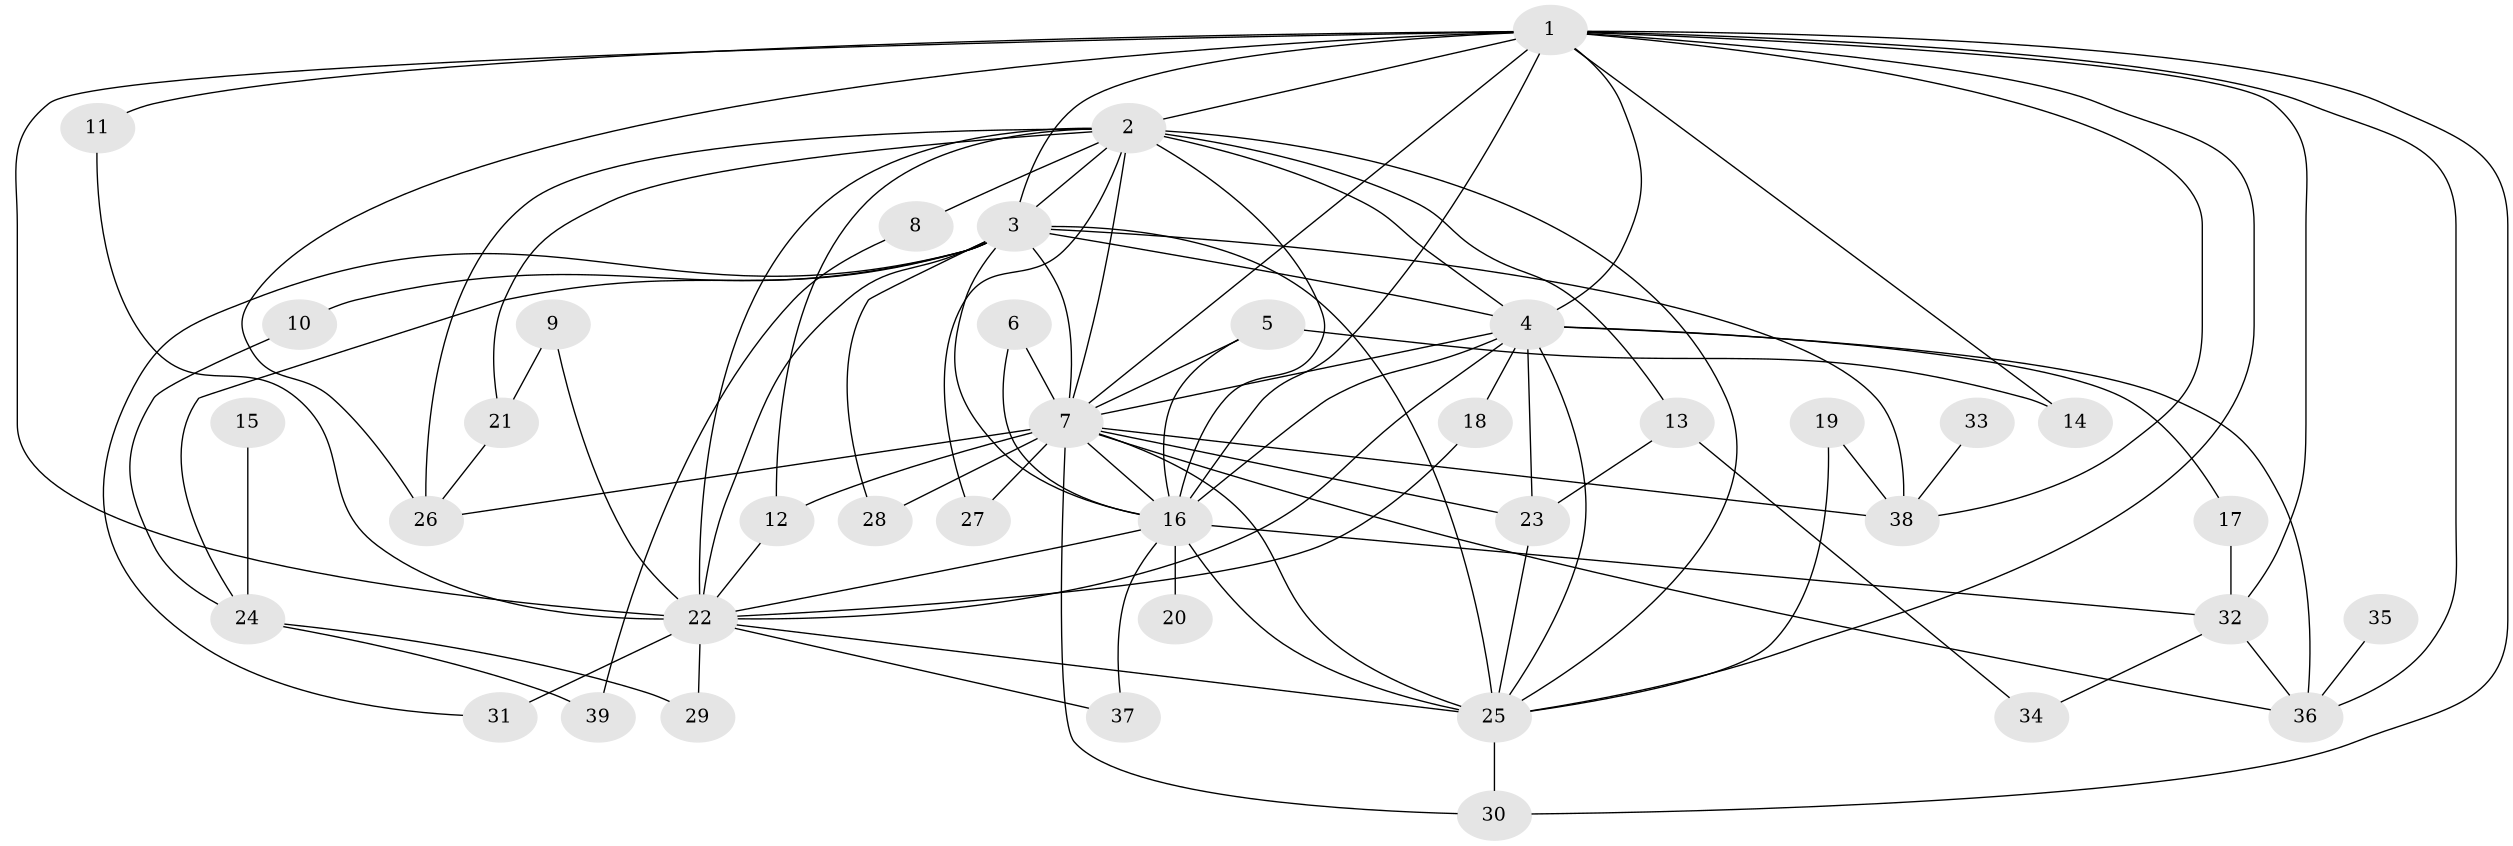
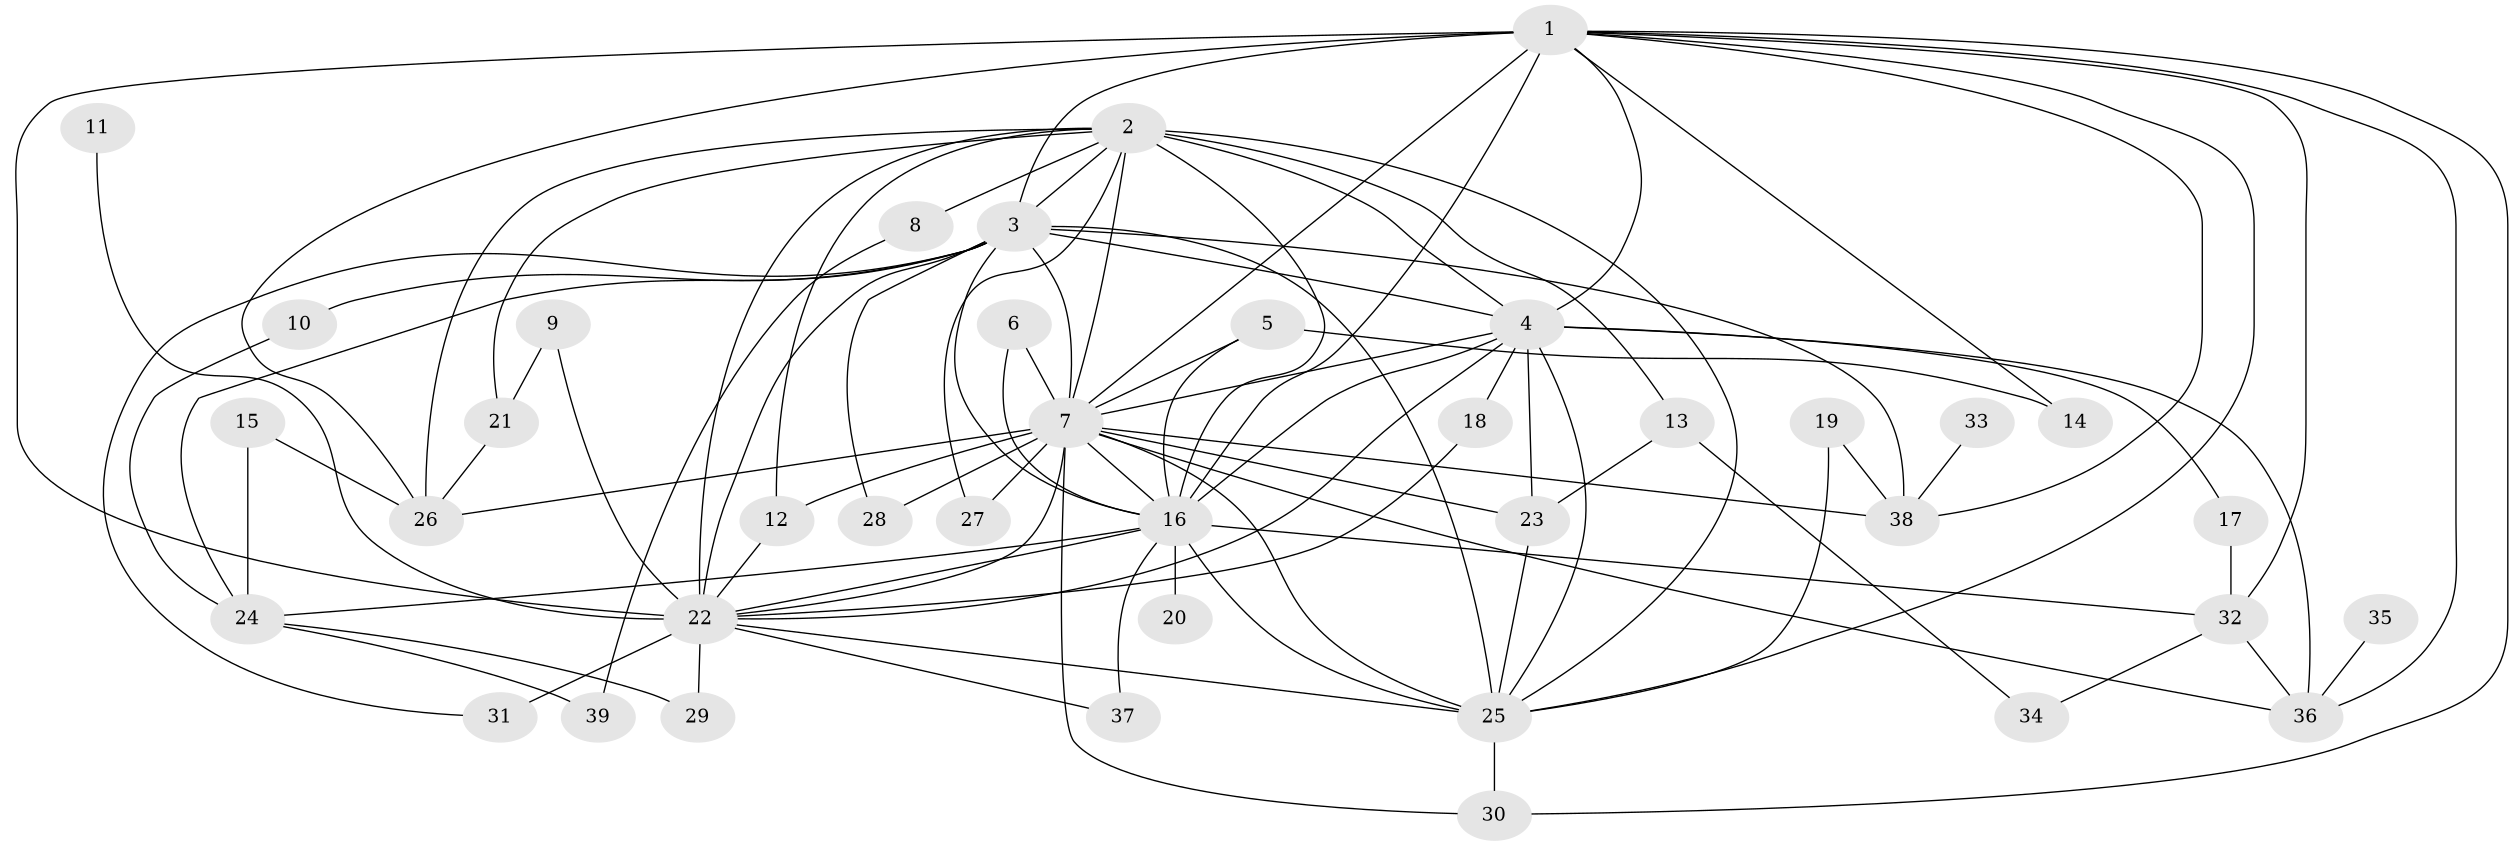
edge "1" -- "11": removed
edge "1" -- "2": removed
edge "15" -- "26": added
edge "16" -- "24": added
edge "7" -- "22": added
